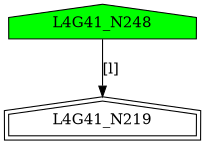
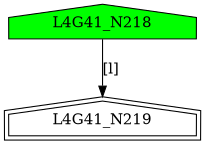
node "L4G41_N248": label "L4G41_N248" -> "L4G41_N218"
